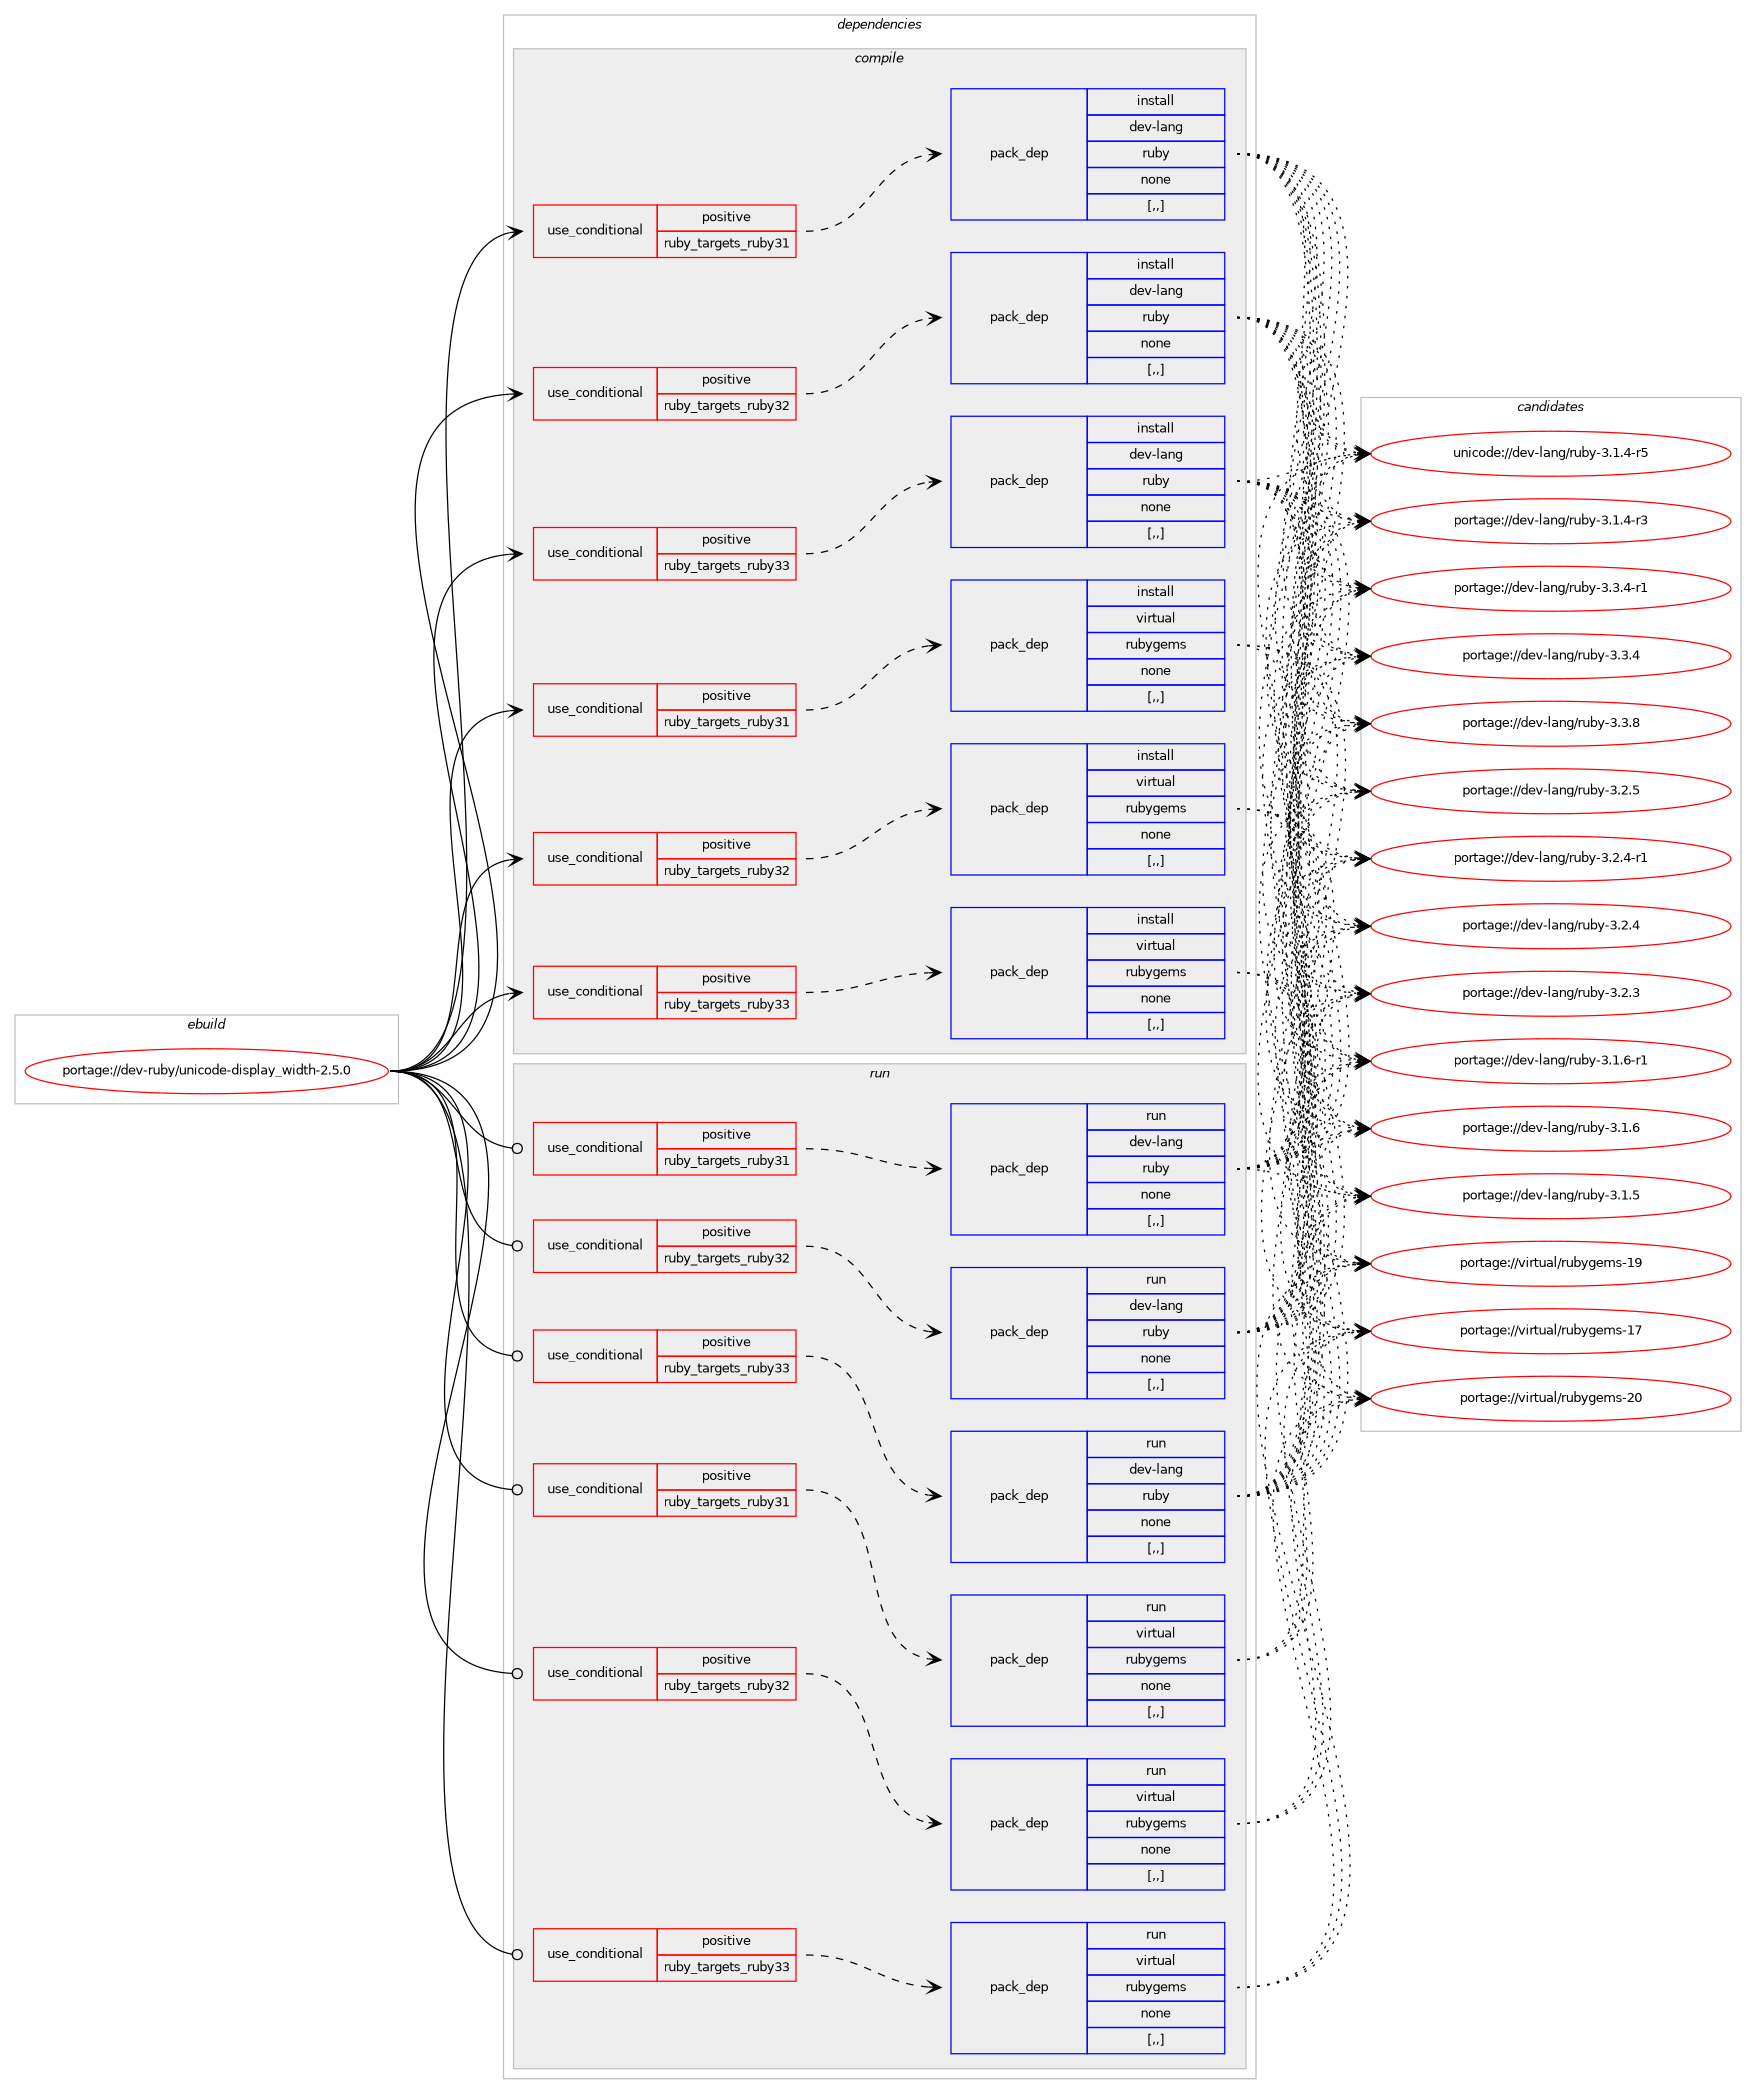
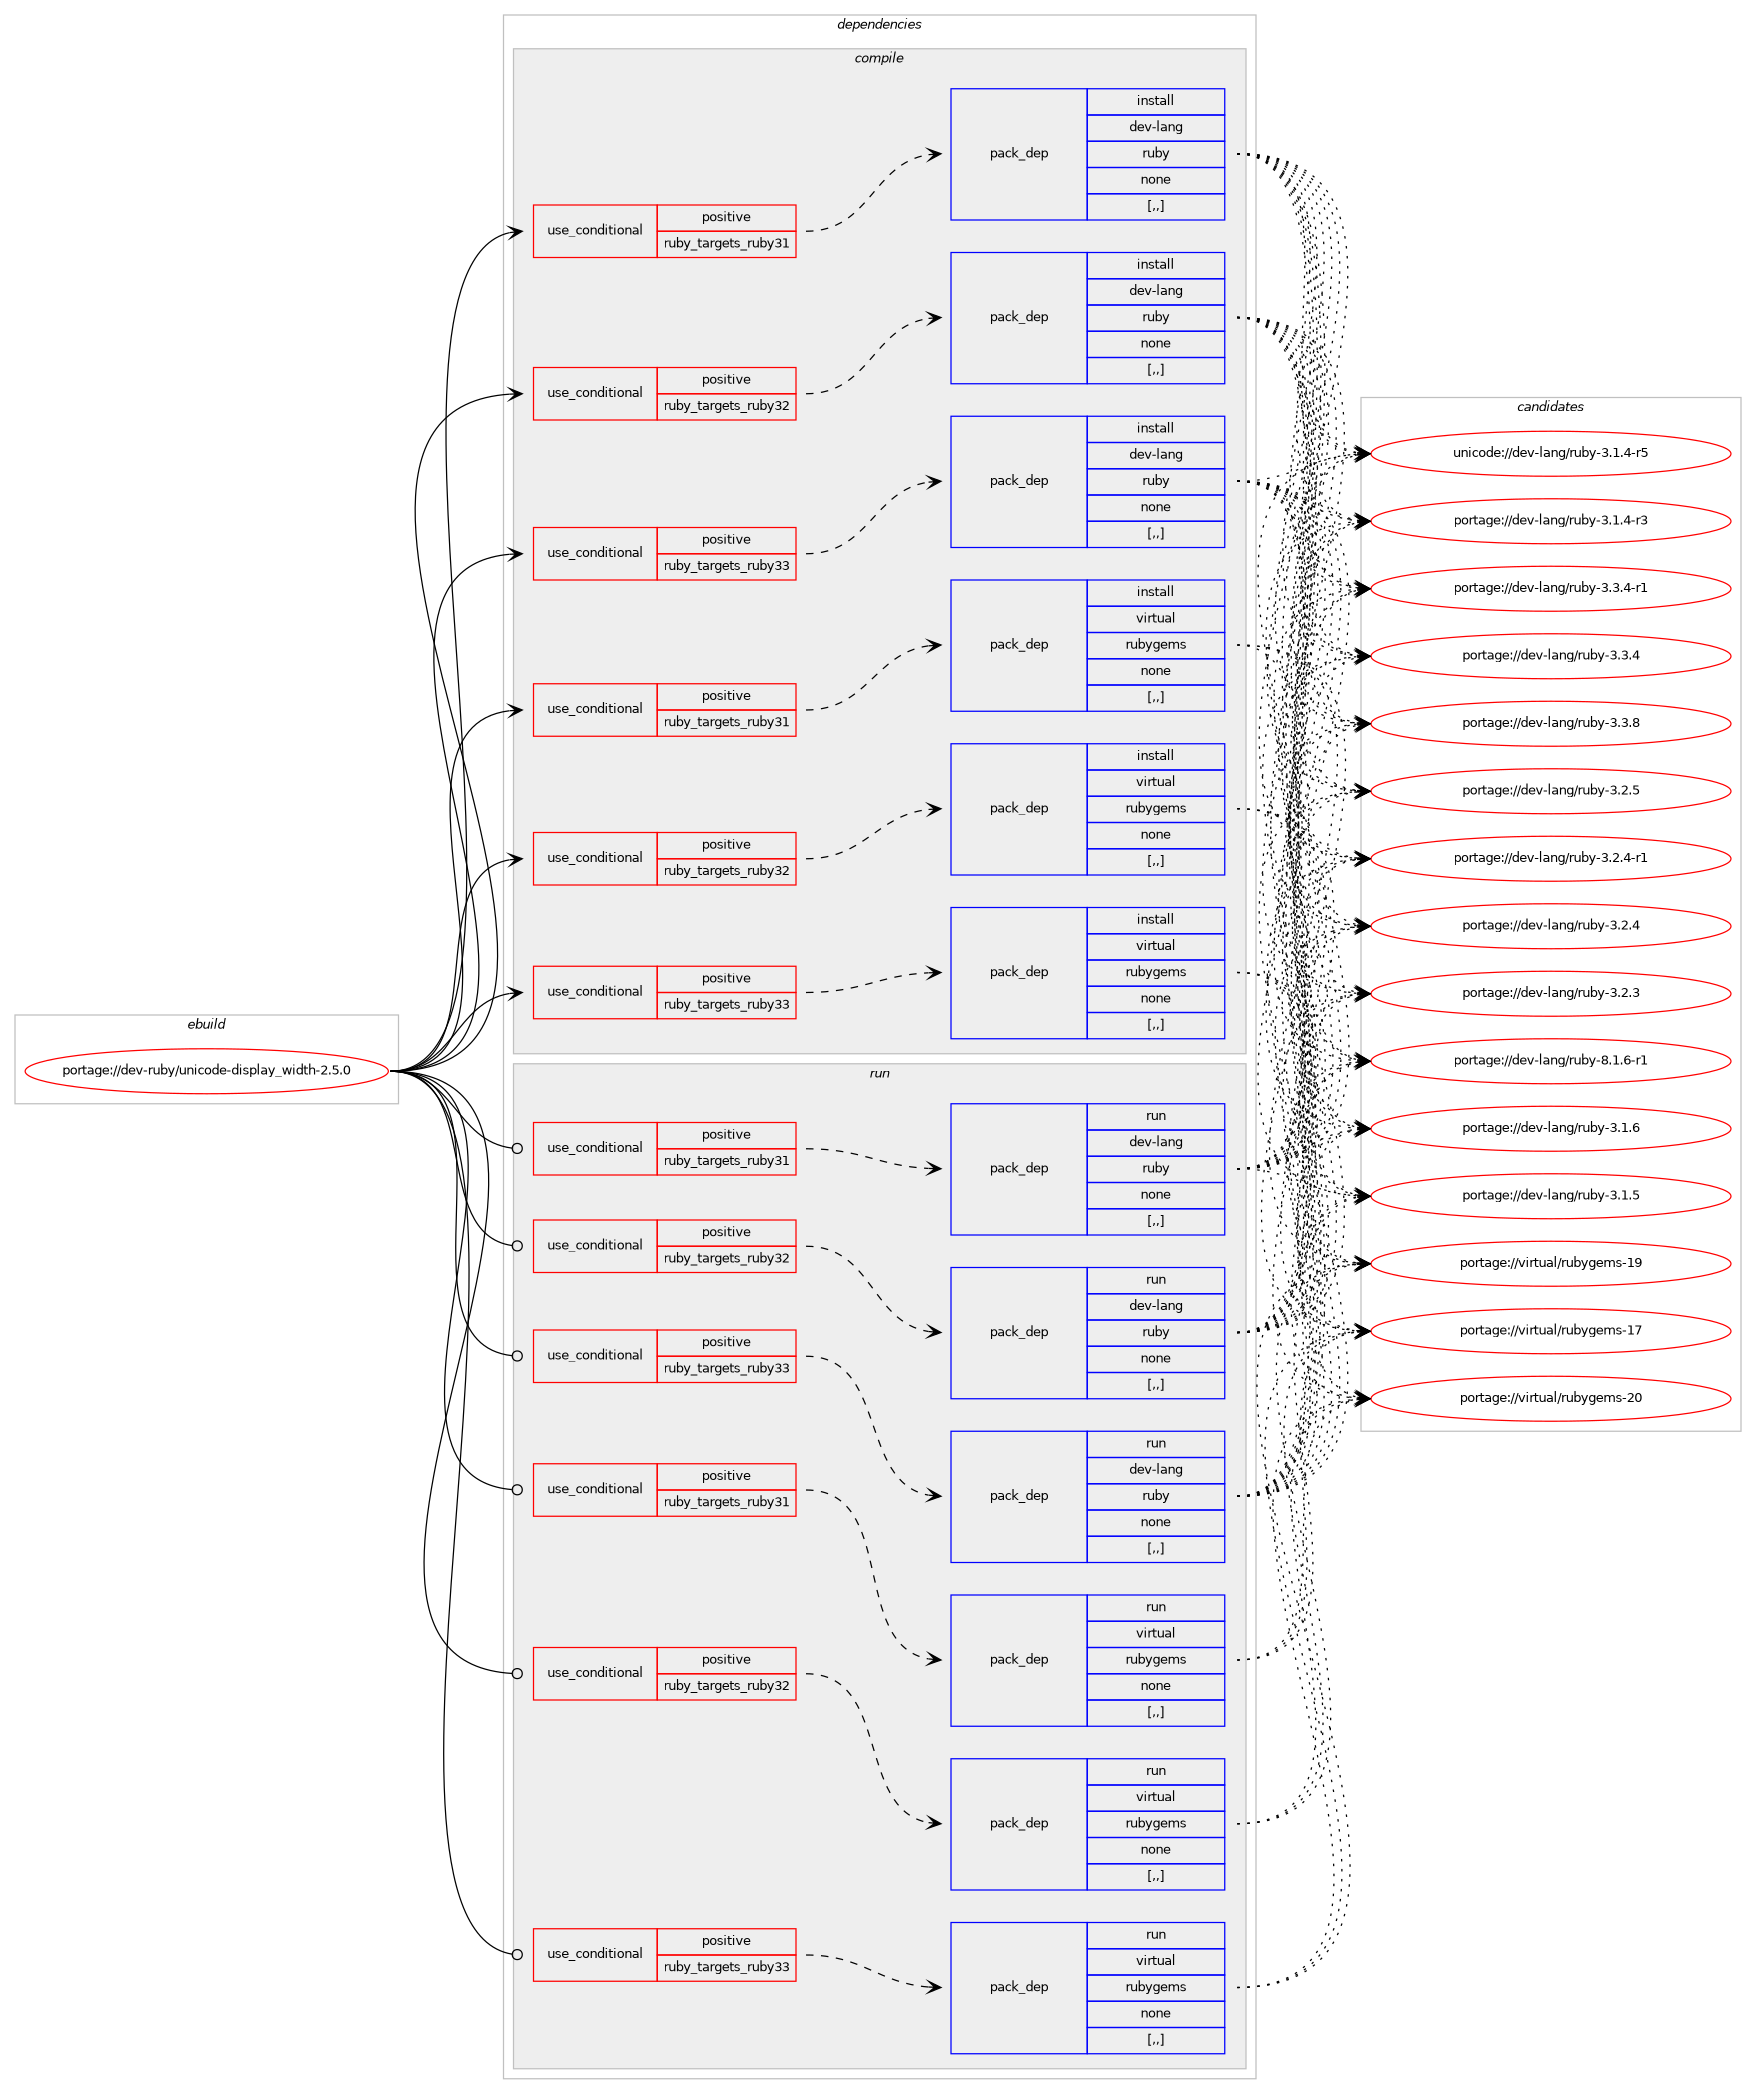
node "portage://dev-lang/ruby-3.1.6-r1": label "portage://dev-lang/ruby-3.1.6-r1" -> "portage://dev-lang/ruby-8.1.6-r1"
